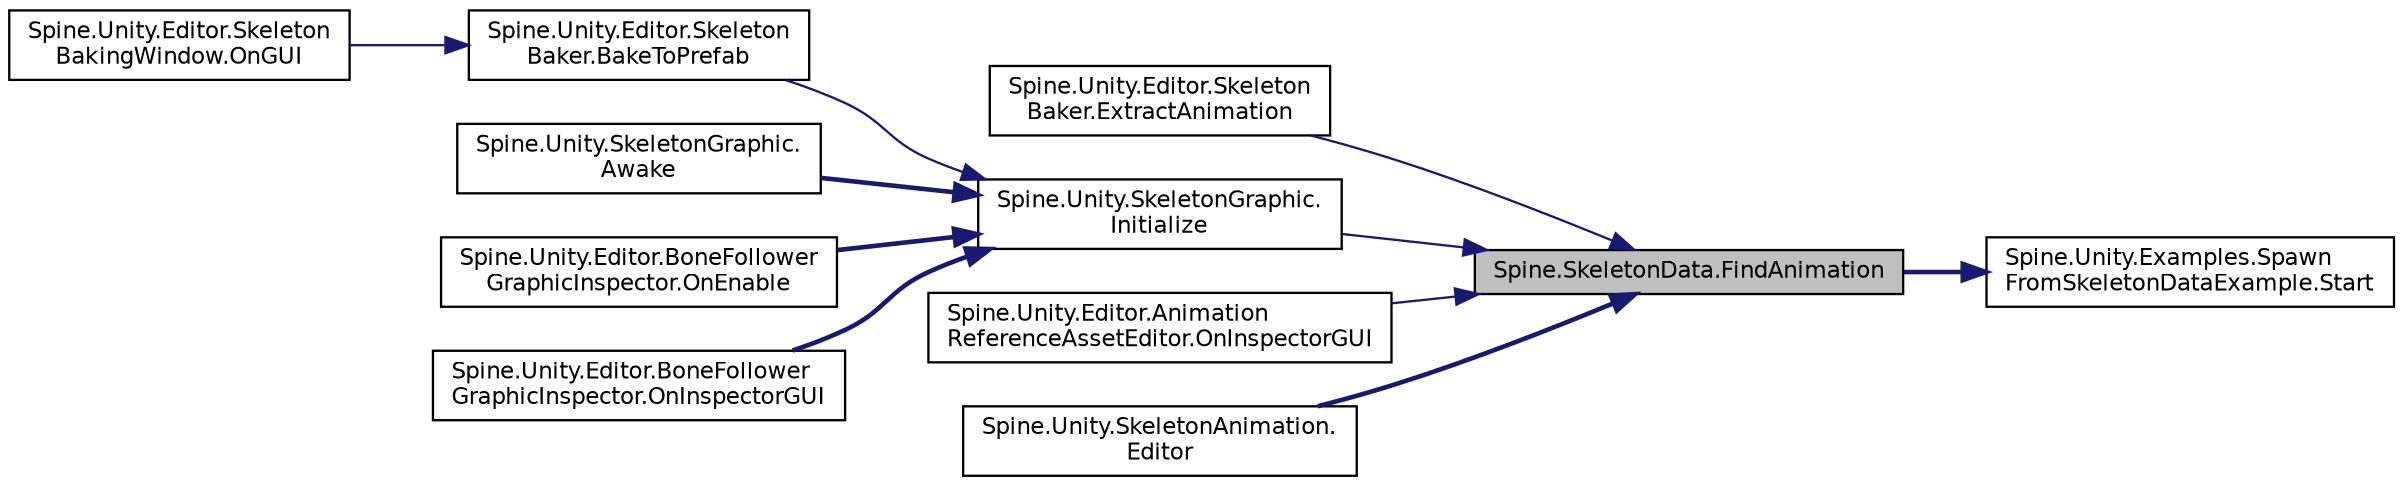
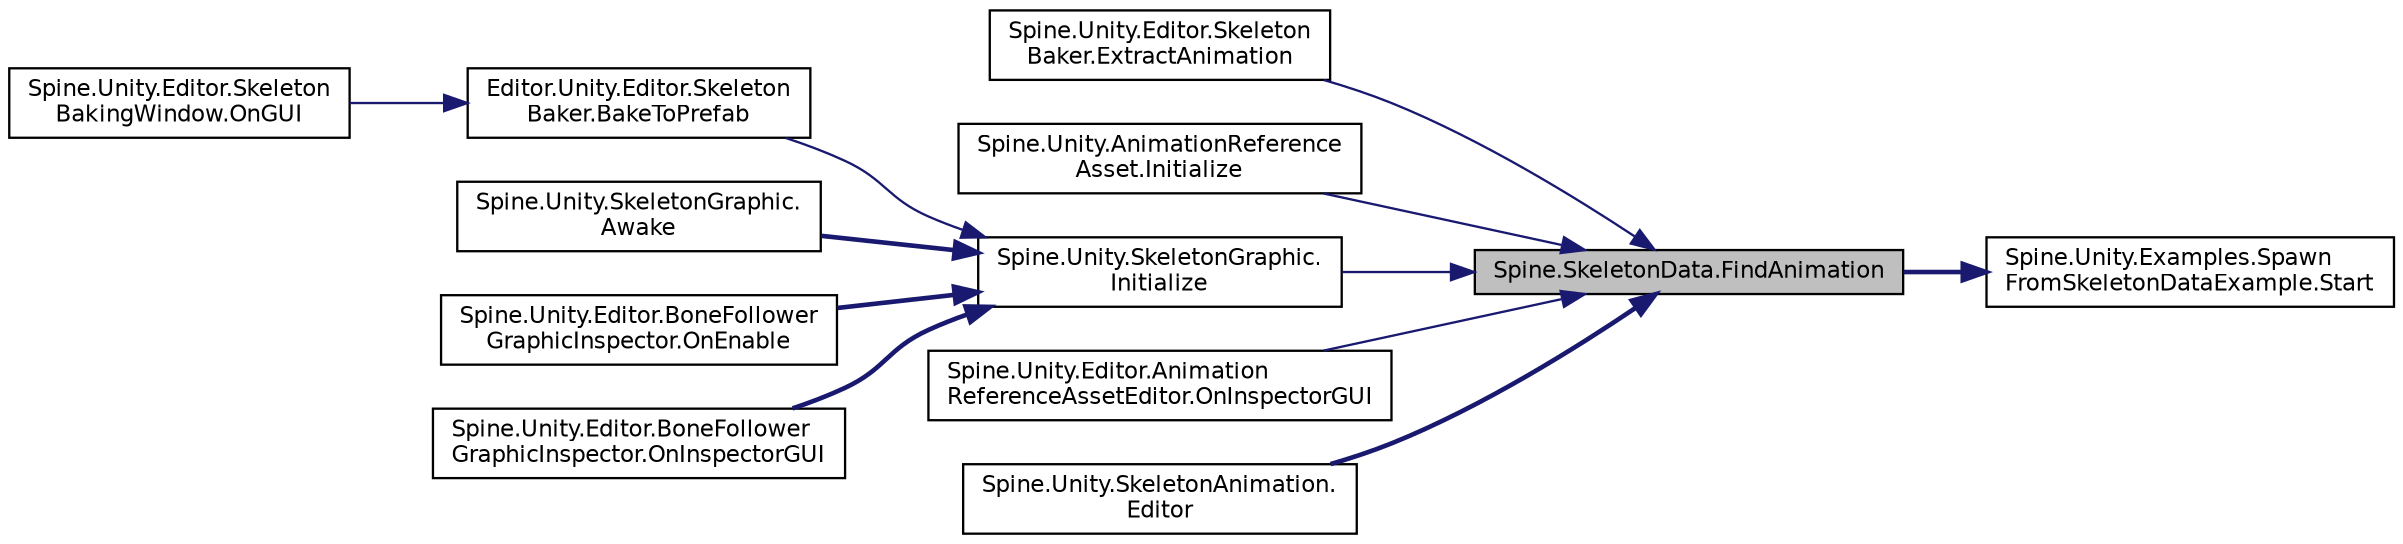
node "Spine.Unity.Editor.Skeleton Baker.BakeToPrefab": label "Spine.Unity.Editor.Skeleton Baker.BakeToPrefab" -> "Editor.Unity.Editor.Skeleton Baker.BakeToPrefab"
node "Spine.Unity.AnimationReference Asset.Initialize": added
